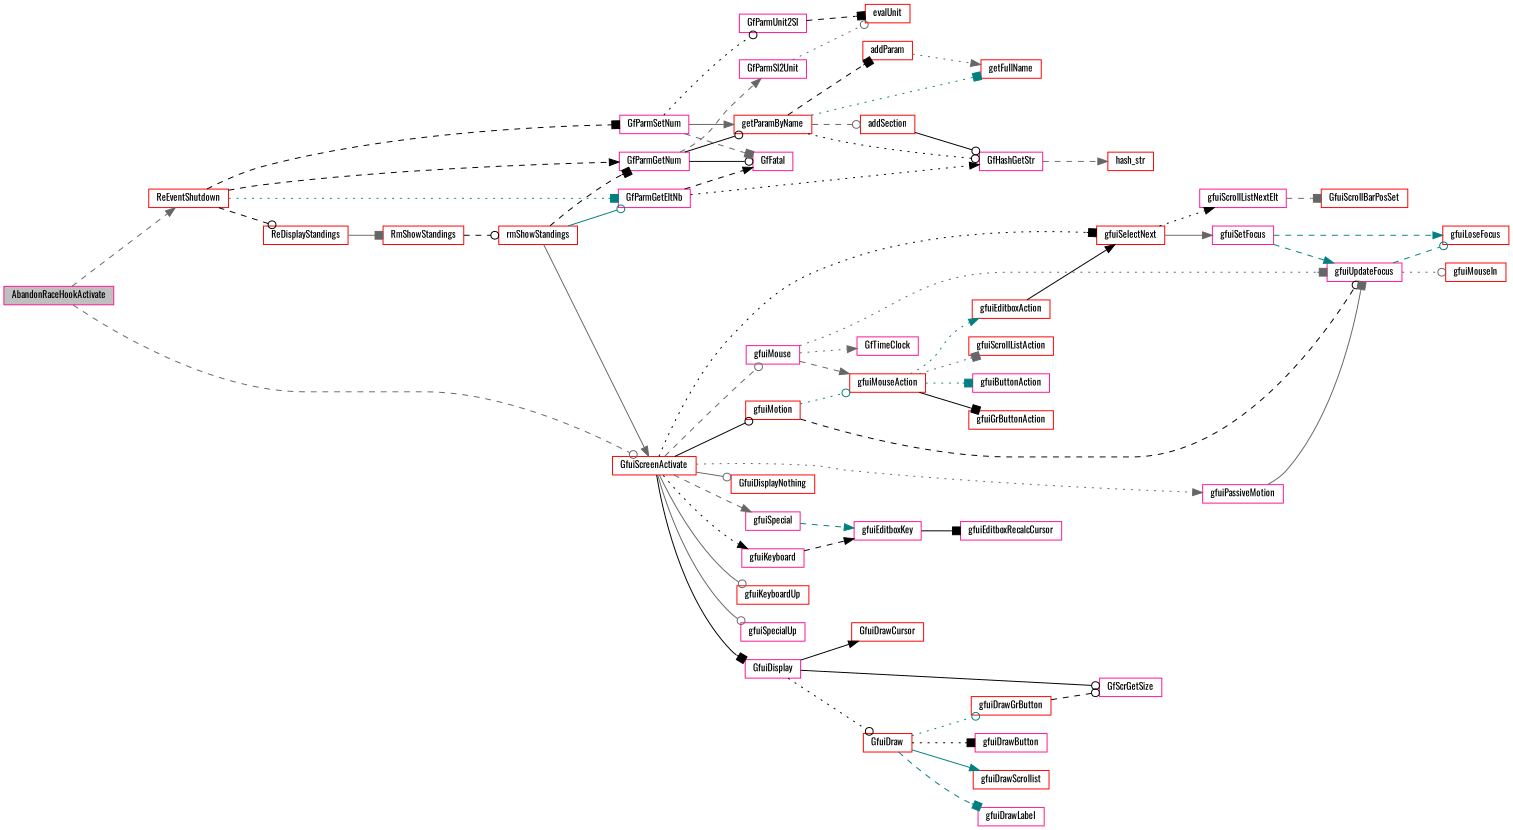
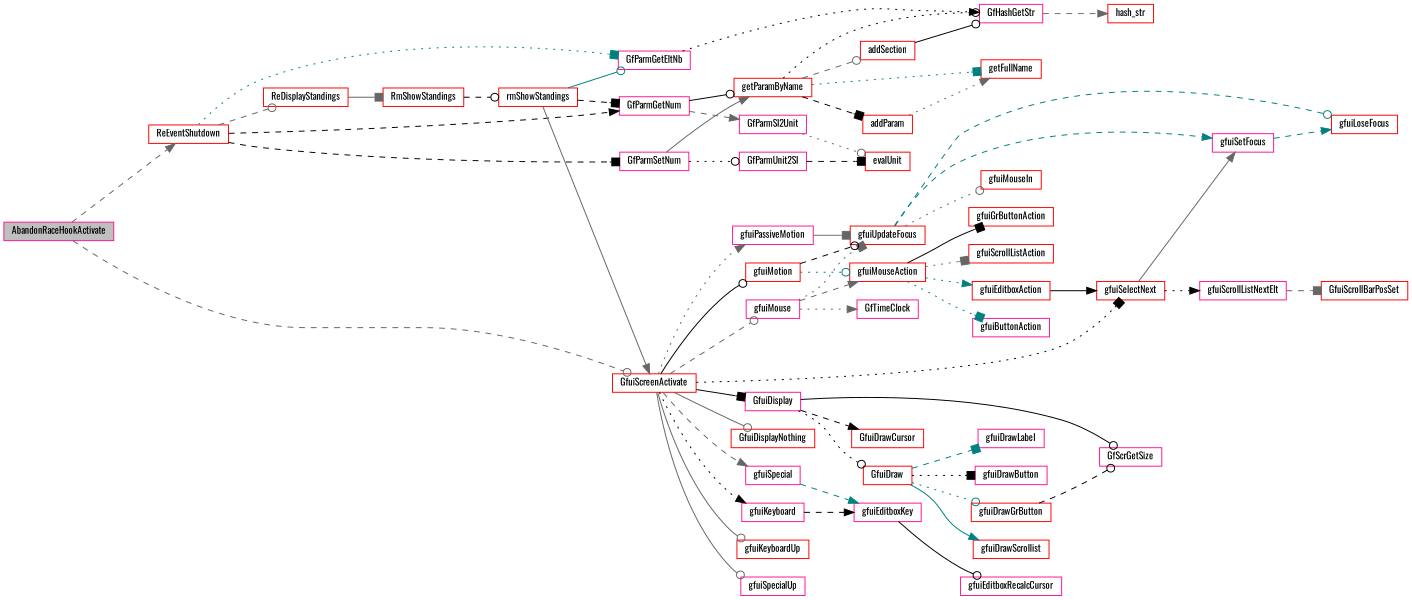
node "GfFatal": removed
edge "ReEventShutdown" -> "ReDisplayStandings": color black -> gray40
edge "gfuiSetFocus" -> "gfuiUpdateFocus": reversed
node "gfuiUpdateFocus": color deeppink -> red
edge "gfuiEditboxKey" -> "gfuiEditboxRecalcCursor": arrowhead box -> odot
edge "GfuiDisplay" -> "GfuiDrawCursor": style solid -> dashed
